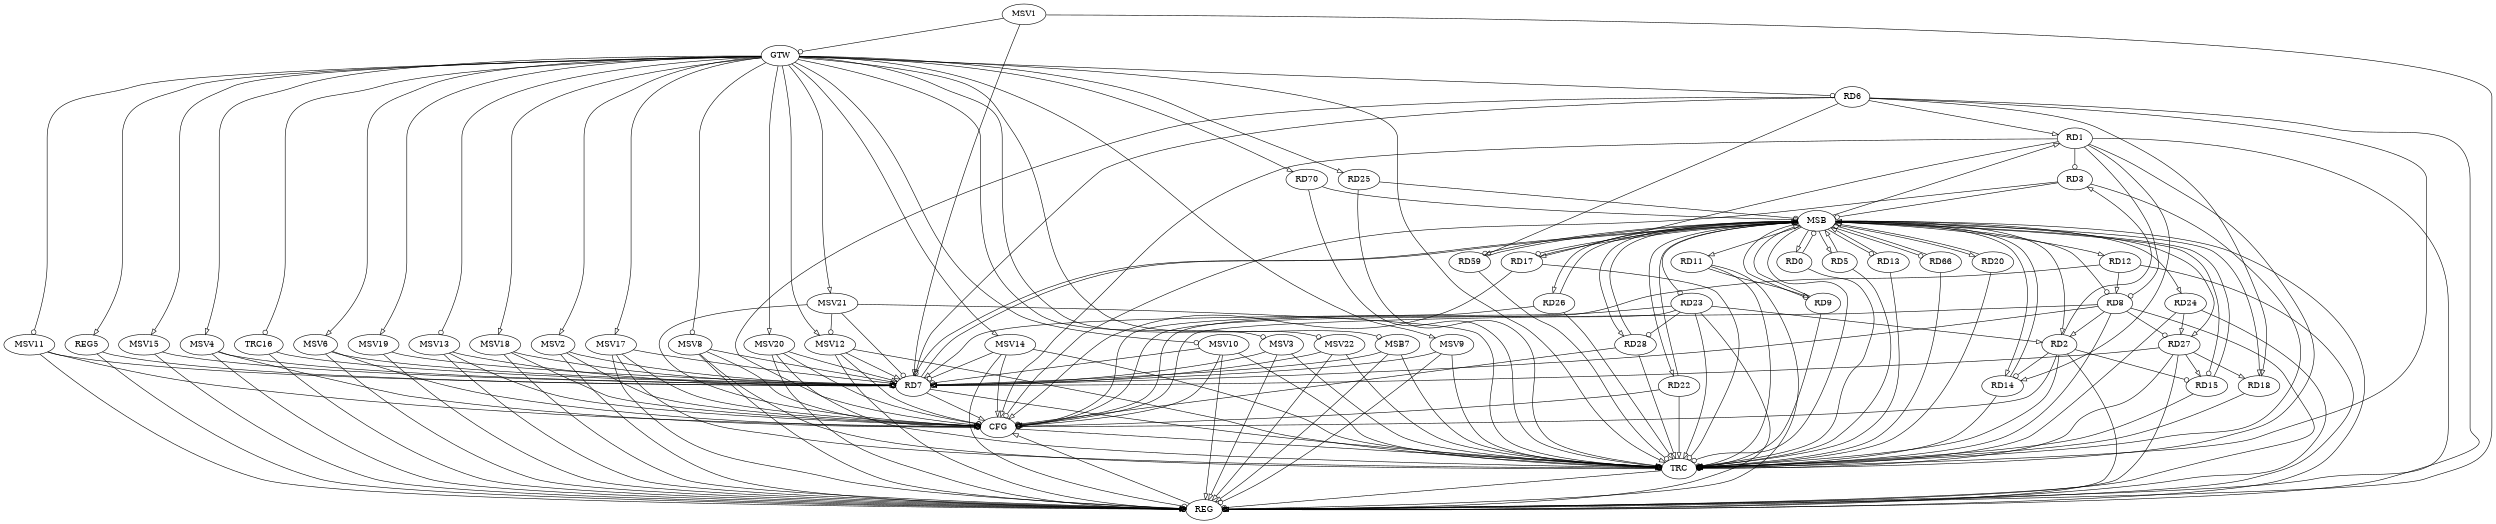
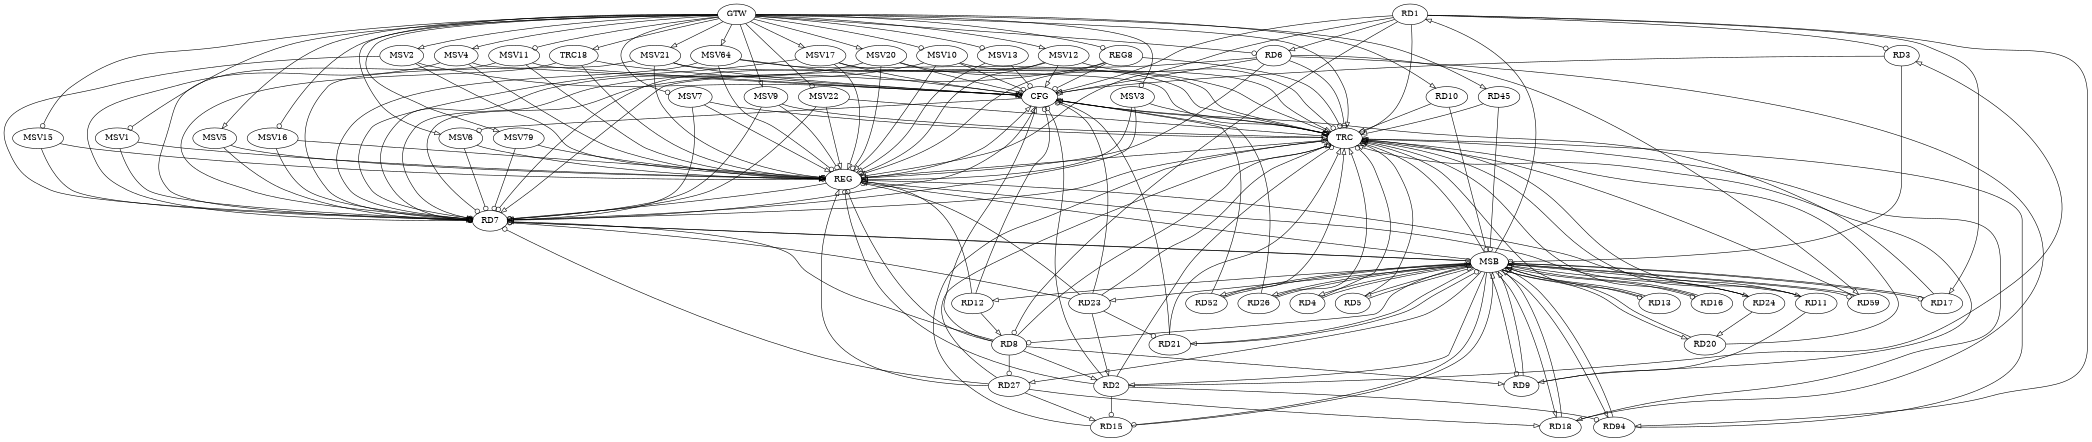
edge "MSV1" -> "GTW": reversed
edge "GTW" -> "MSV15": arrowhead onormal -> odot
edge "RD6" -> "RD1": reversed
node "RD70": label "RD70" -> "RD10"
node "RD25": label "RD25" -> "RD45"
edge "MSB" -> "RD23": arrowhead odot -> onormal
edge "RD7" -> "MSB": arrowhead onormal -> odot
node "RD0": label "RD0" -> "RD4"
node "RD66": label "RD66" -> "RD16"
edge "RD17" -> "TRC": removed
edge "RD23" -> "RD7": arrowhead onormal -> odot
edge "RD24" -> "RD27": now "RD24" -> "RD20"
edge "MSV21" -> "MSV12": now "MSV21" -> "REG"
edge "RD18" -> "MSB": added
node "REG5": label "REG5" -> "MSV5"
node "TRC16": label "TRC16" -> "MSV16"
node "MSV19": label "MSV19" -> "MSV79"
node "MSV18": label "MSV18" -> "TRC18"
node "MSV8": label "MSV8" -> "REG8"
node "MSV14": label "MSV14" -> "MSV64"
node "MSB7": label "MSB7" -> "MSV7"
node "RD28": label "RD28" -> "RD21"
edge "MSV12" -> "RD7": arrowhead onormal -> odot
edge "RD8" -> "RD9": added
edge "MSV13" -> "RD7": now "REG" -> "RD7"
edge "RD23" -> "TRC": arrowhead onormal -> odot
node "RD22": label "RD22" -> "RD52"
node "RD14": label "RD14" -> "RD94"
edge "MSV12" -> "CFG": arrowhead odot -> onormal
edge "MSV6" -> "CFG": reversed
edge "RD3" -> "TRC": removed
edge "MSV10" -> "TRC": arrowhead odot -> onormal
edge "MSB" -> "REG": arrowhead odot -> onormal
